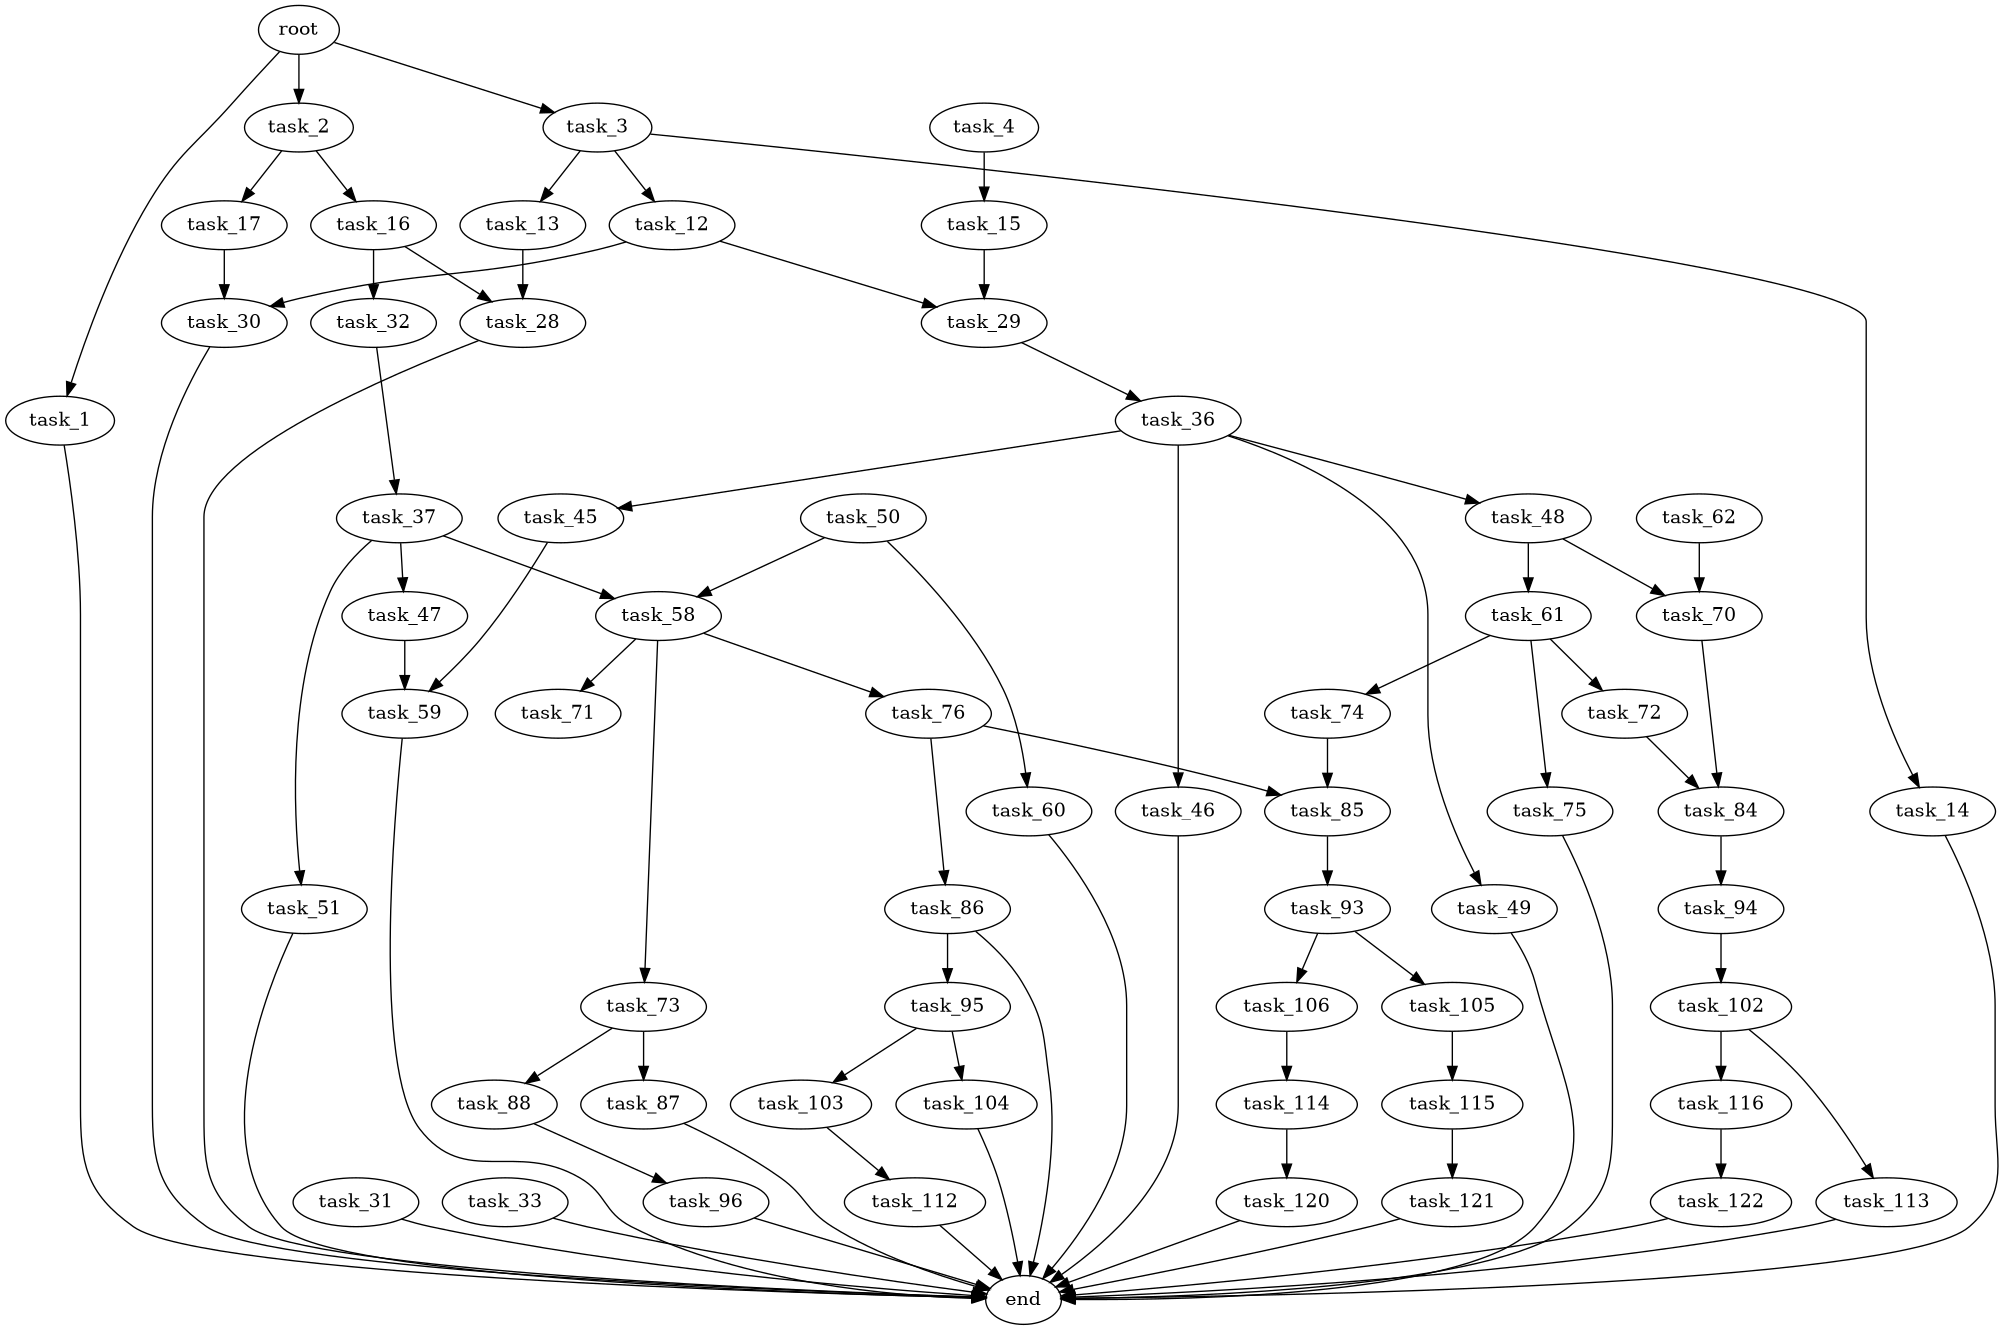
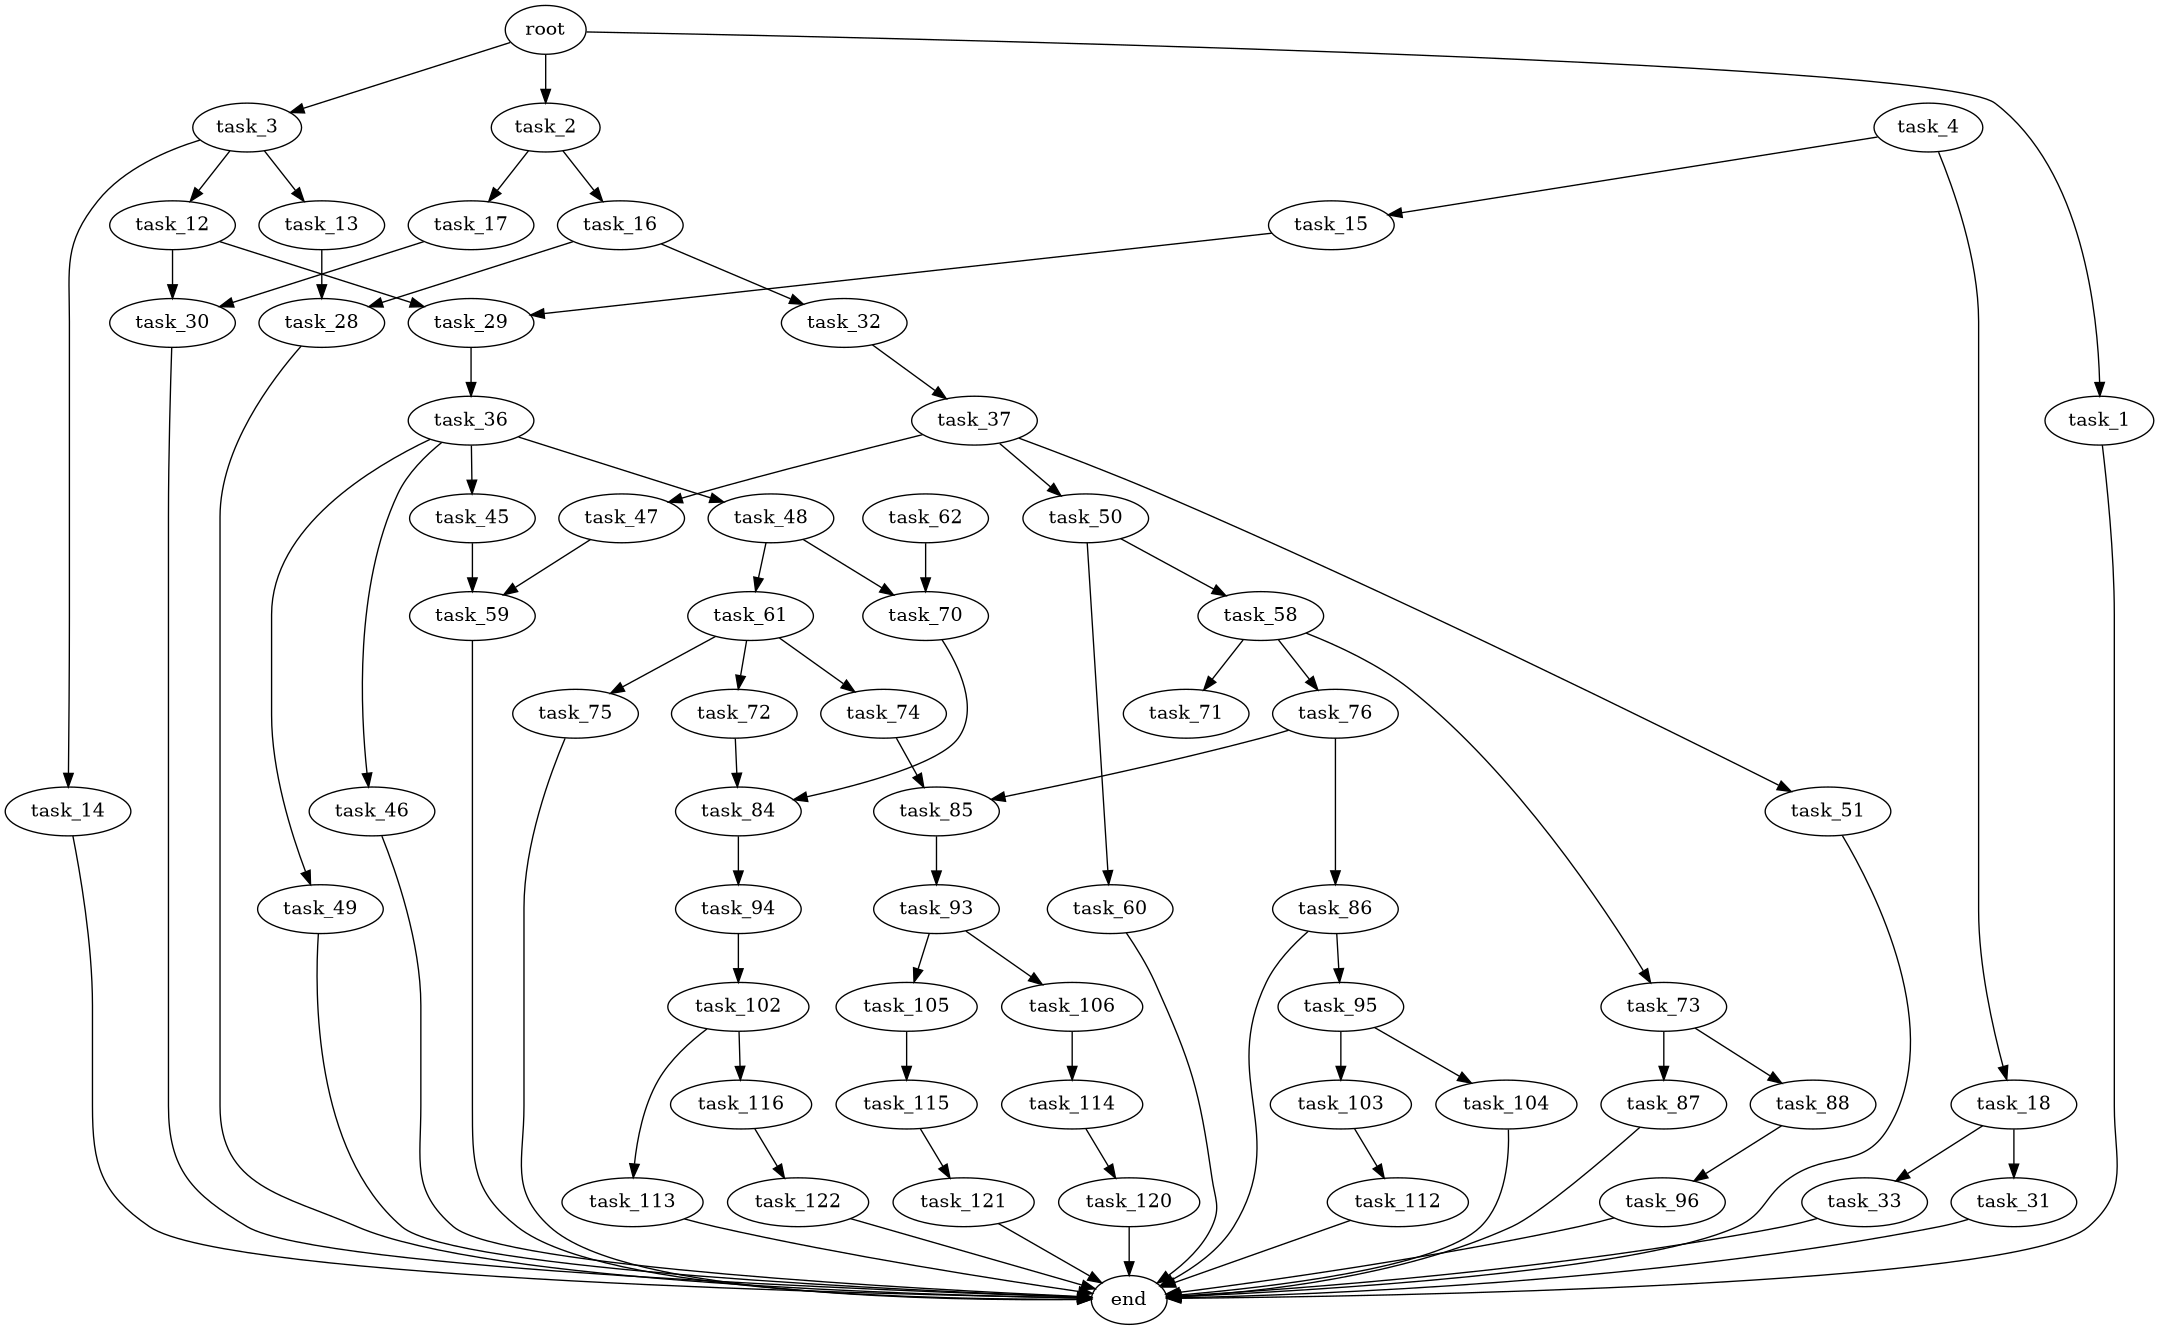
edge "task_37" -> "task_58": now "task_37" -> "task_50"
node "task_18": added
